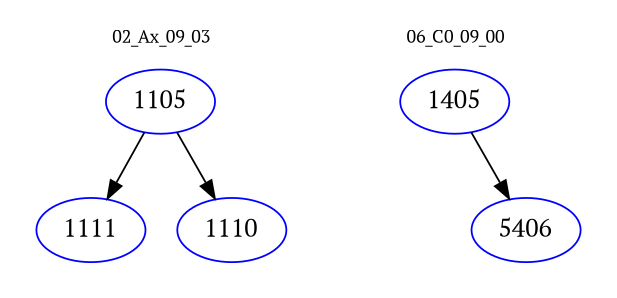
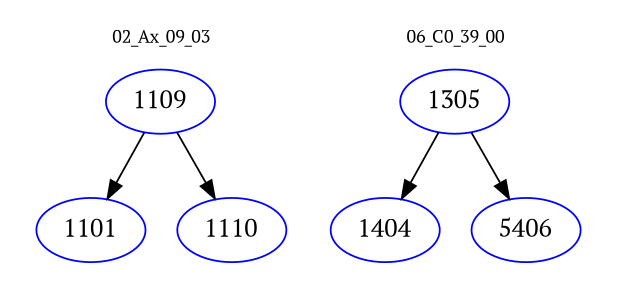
cluster "06_C0_09_00": label "06_C0_09_00" -> "06_C0_39_00"
node "1105": label "1105" -> "1109"
node "1405": label "1405" -> "1305"
node "1111": label "1111" -> "1101"
node "1404": added
